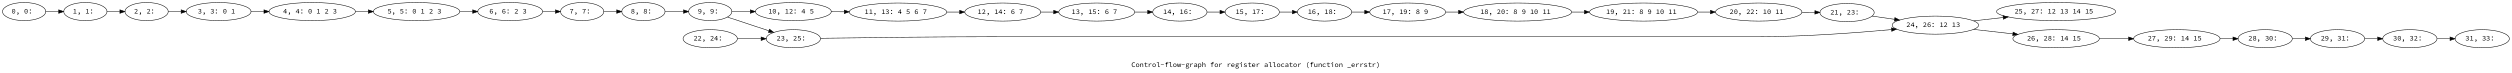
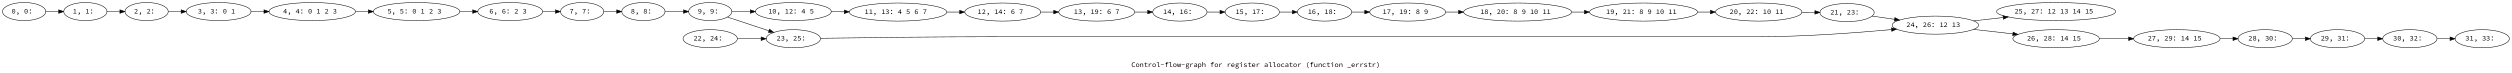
node "13, 15: 6 7": label "13, 15: 6 7" -> "13, 19: 6 7"
